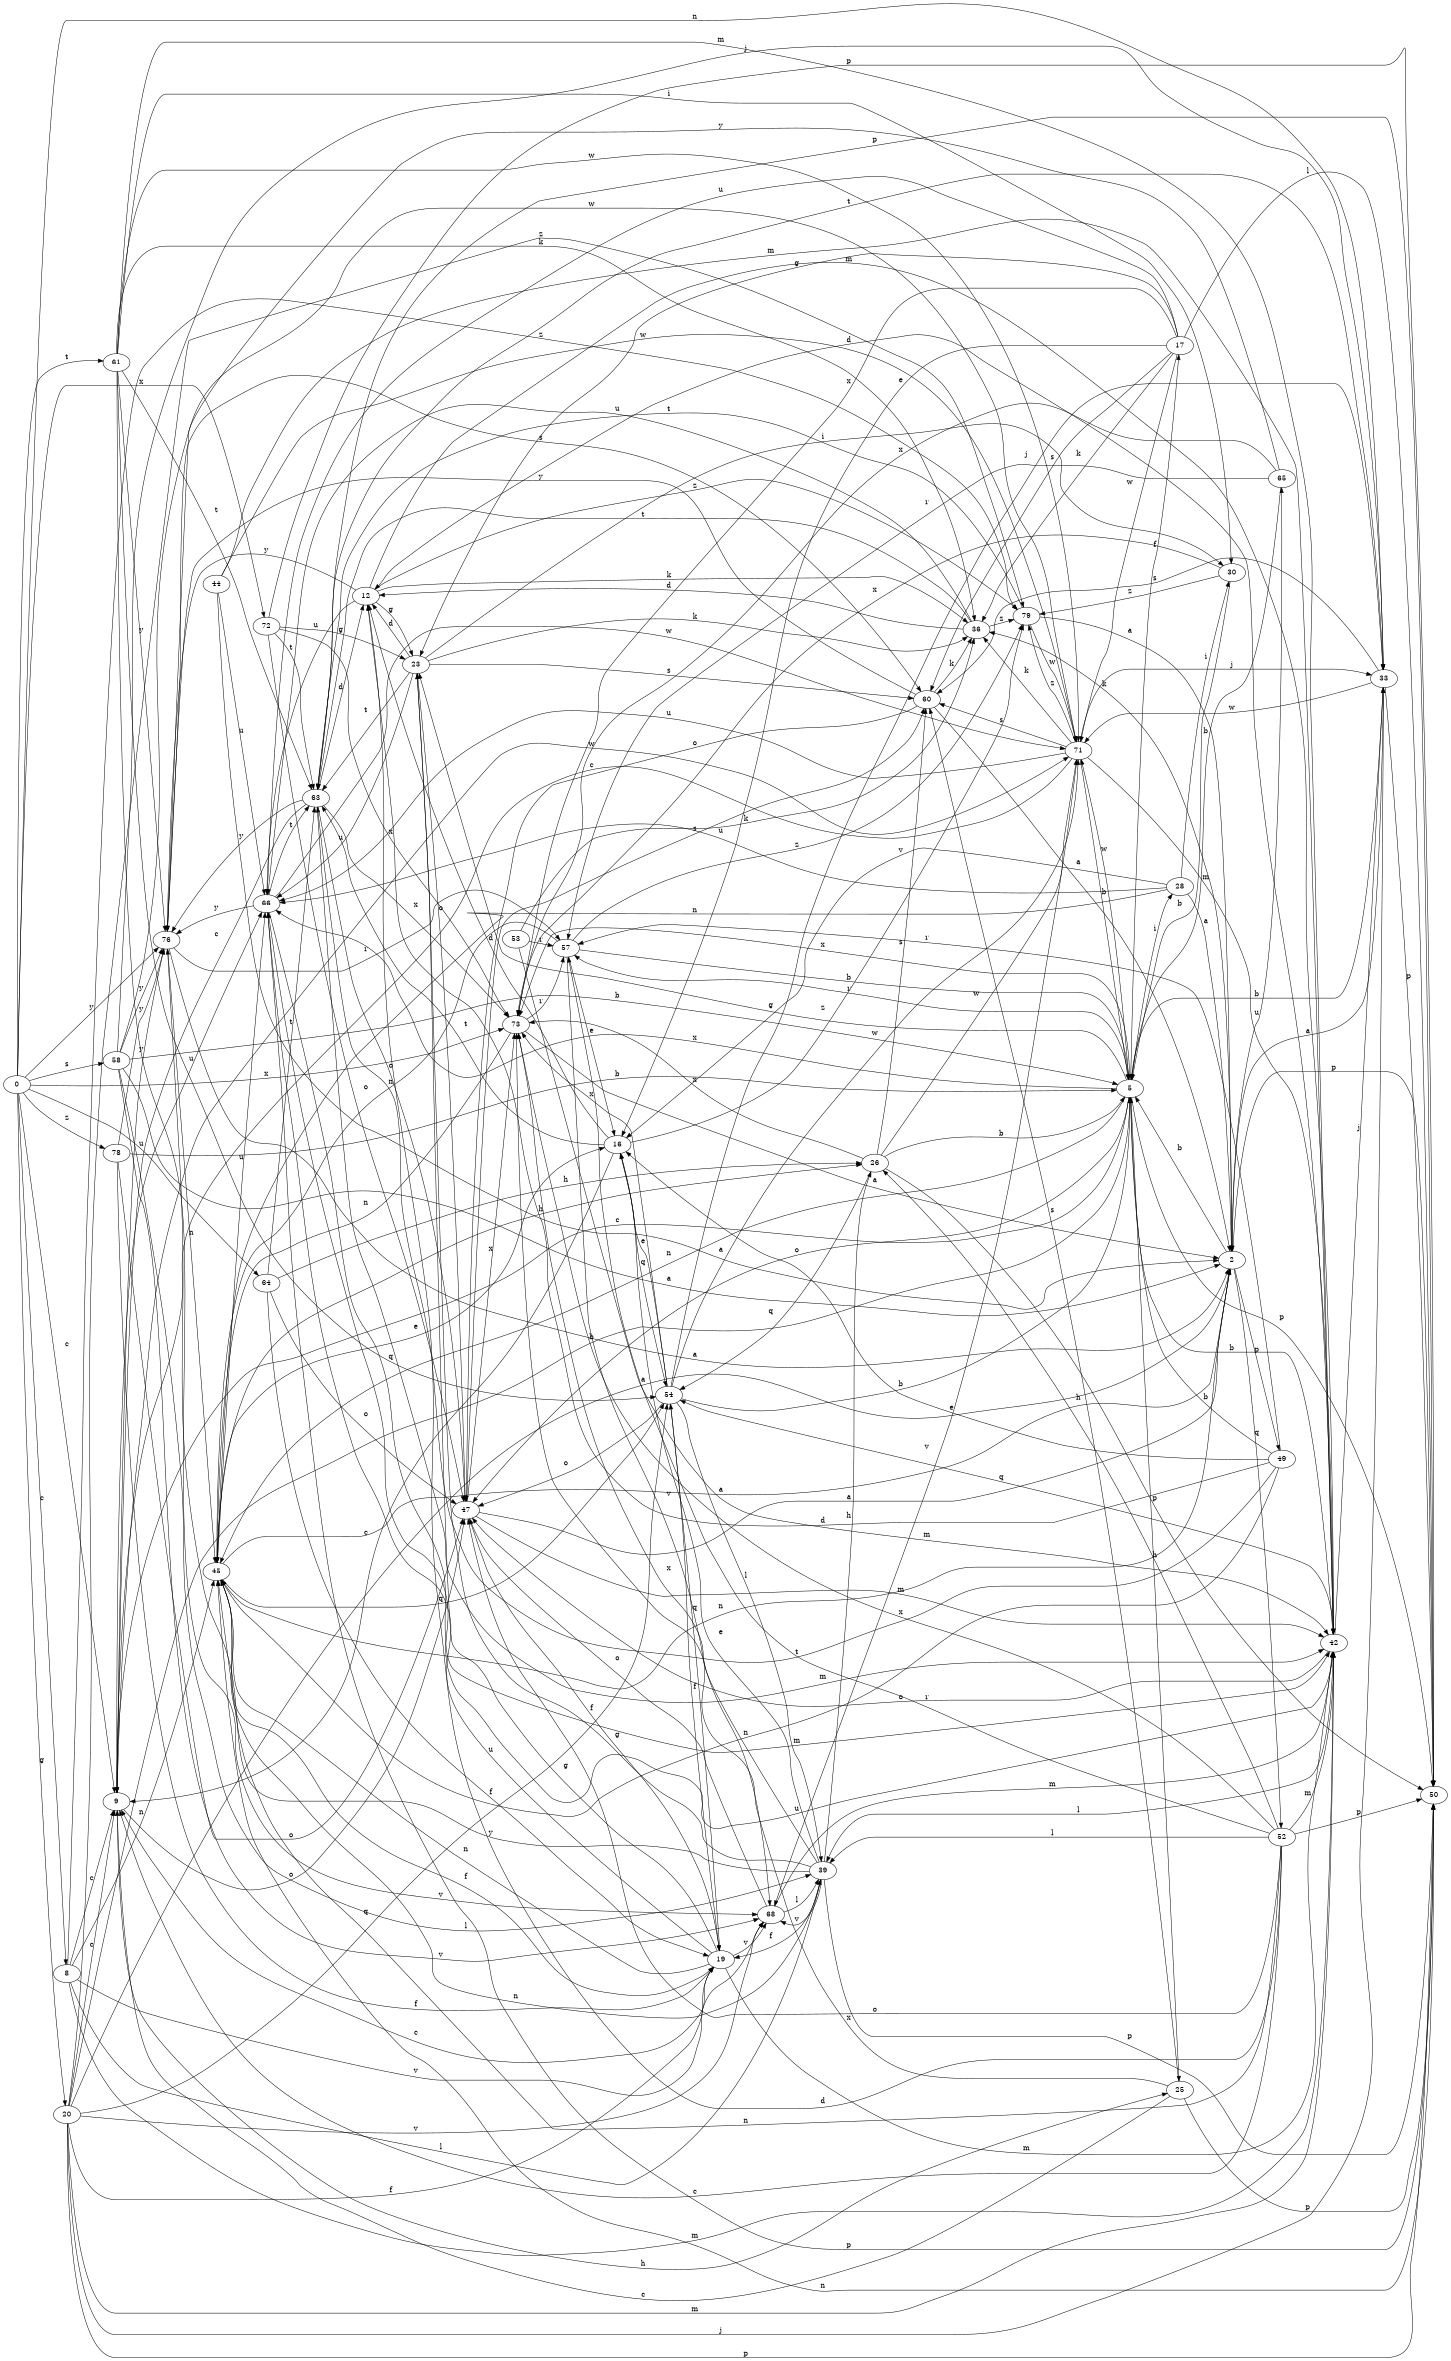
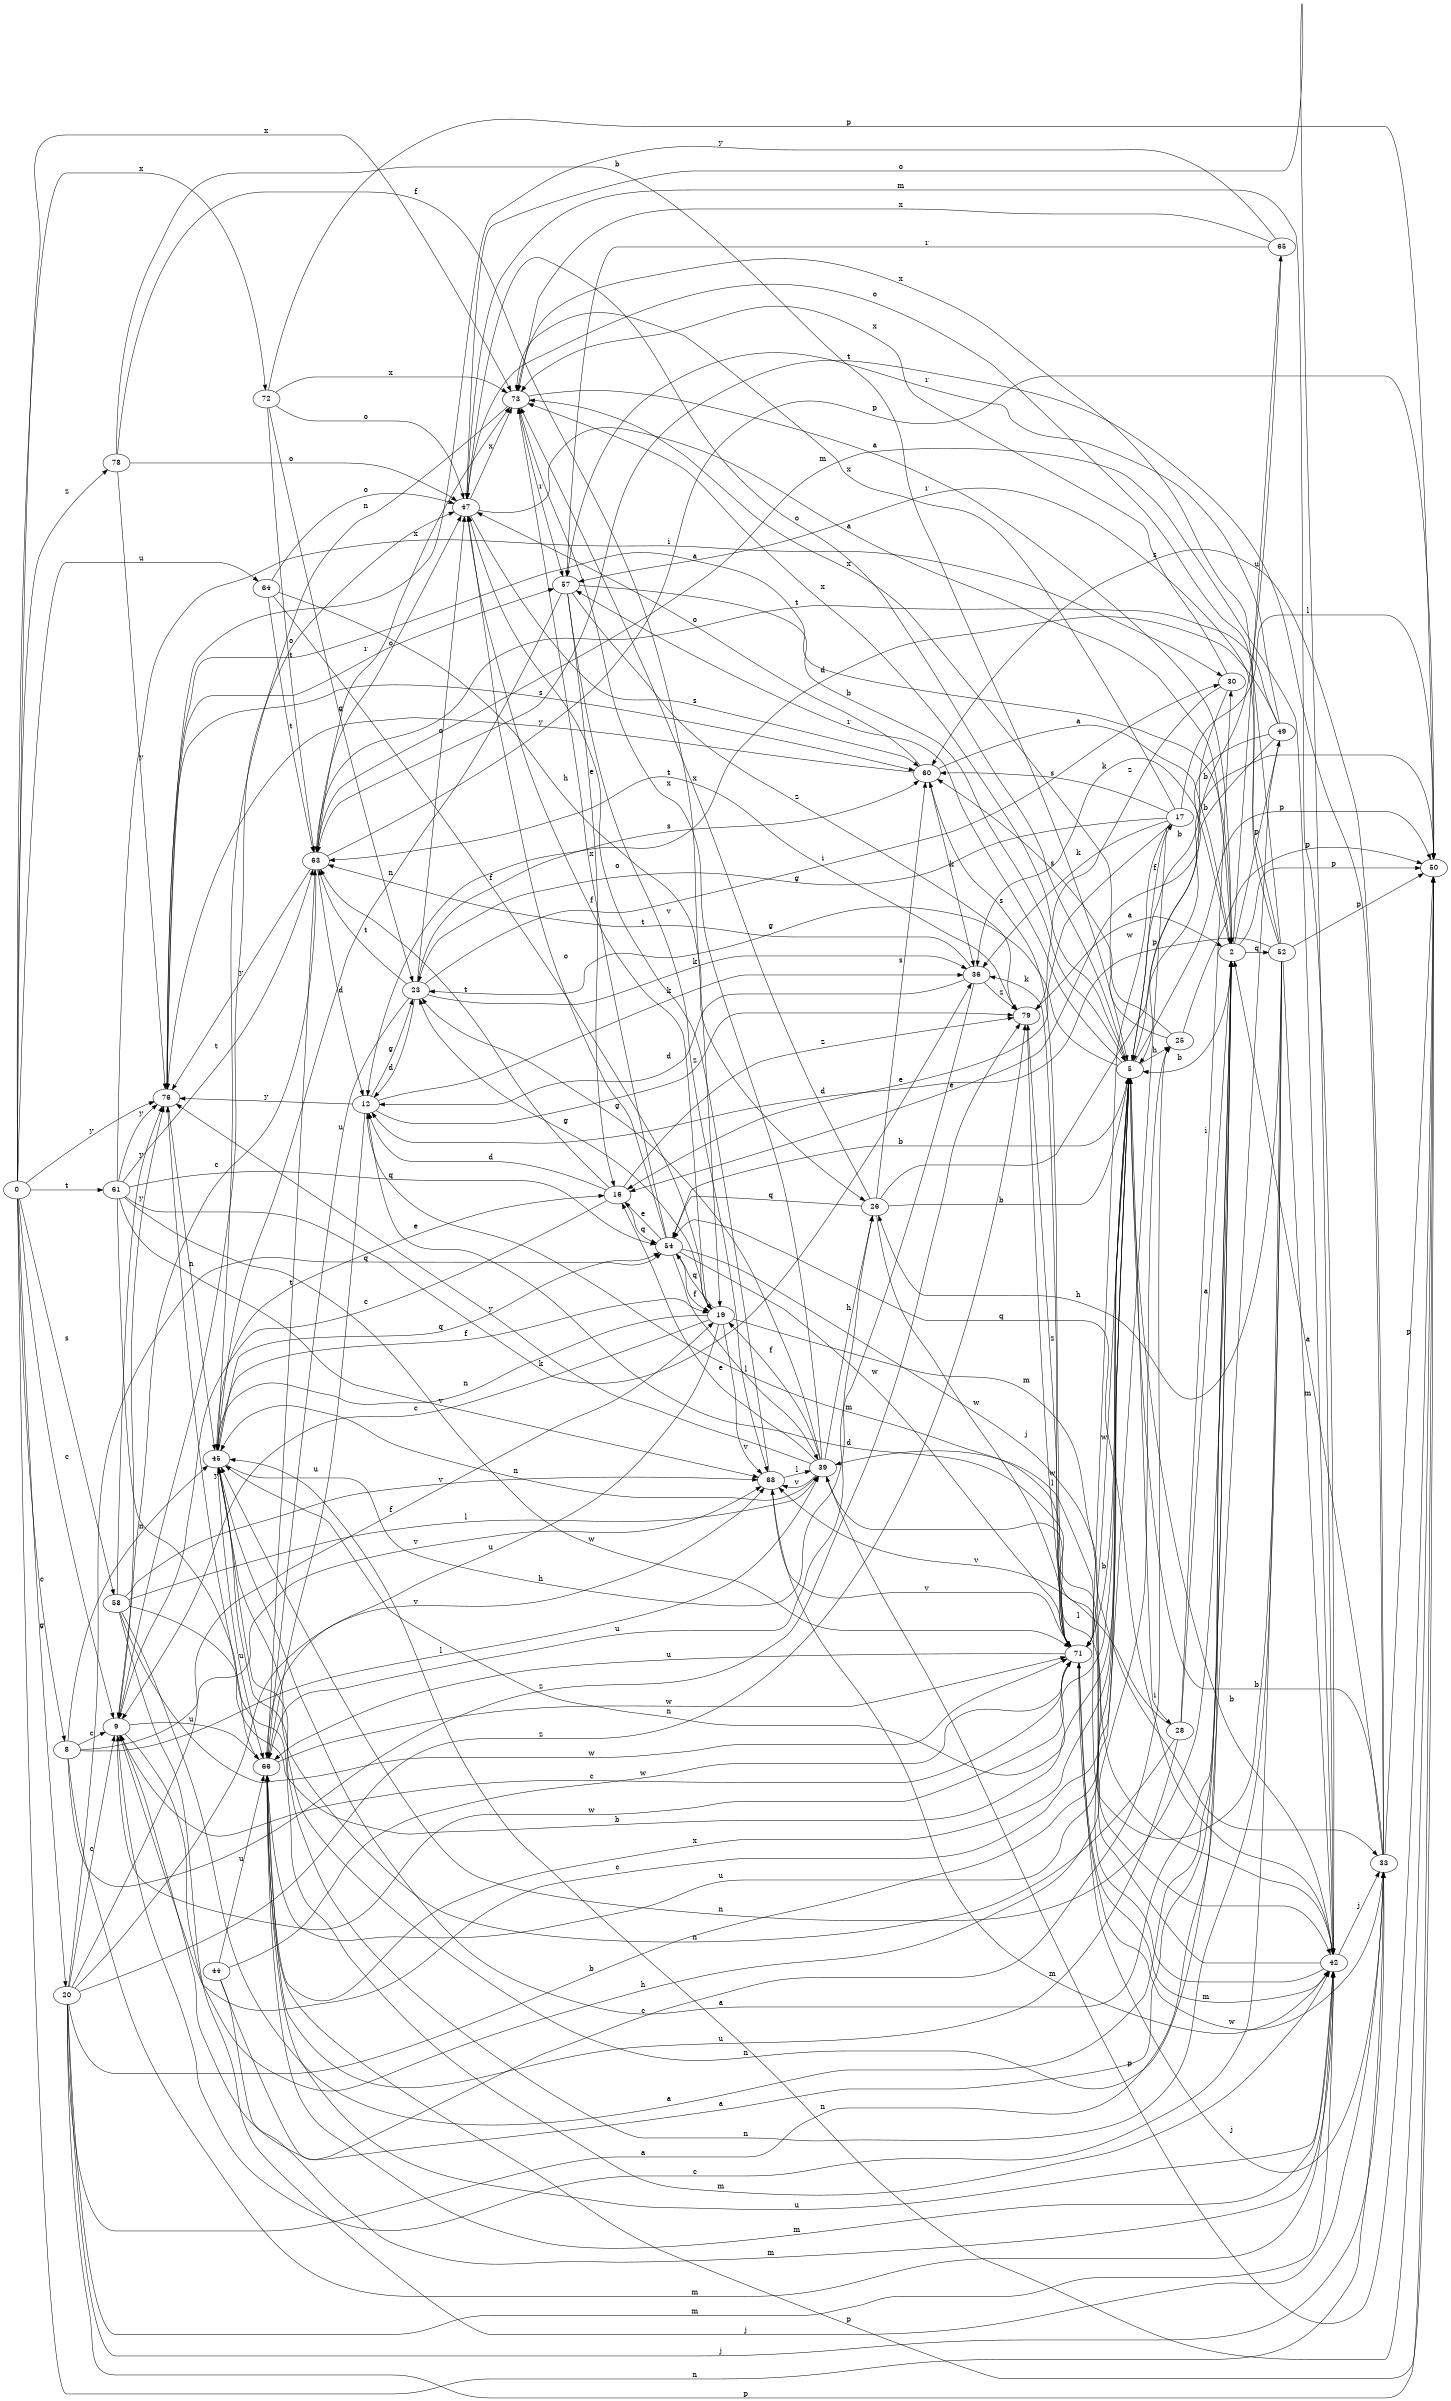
edge "28" -> "16": now "28" -> "68"
node "53": removed
